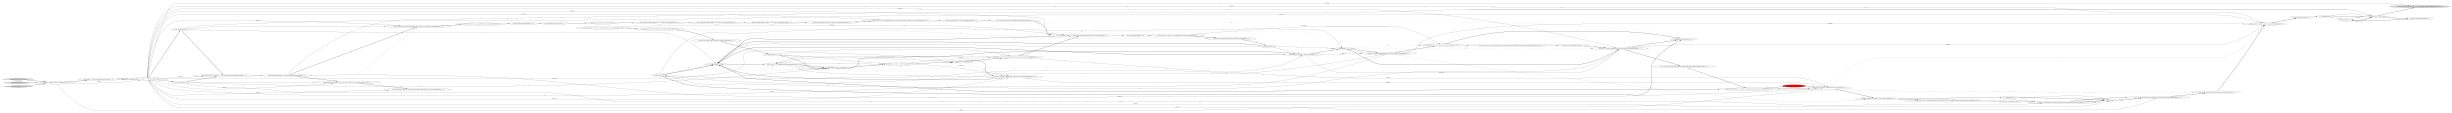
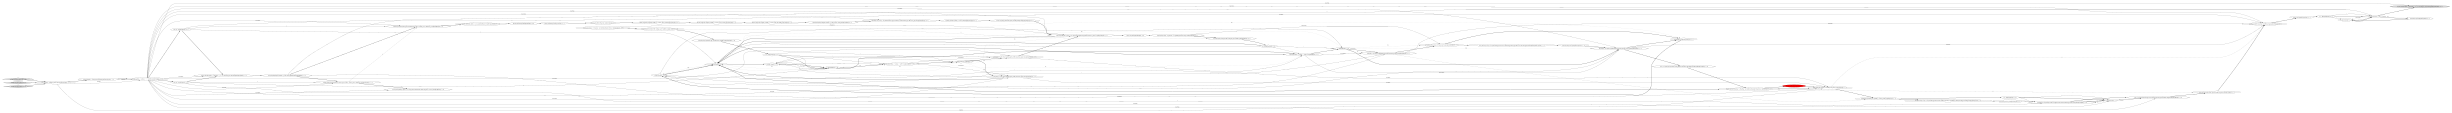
edge "i++@@@27@@@['0', '0', '1']" -> "participants(i(.syncStart()@@@36@@@['0', '0', '1']": reversed
